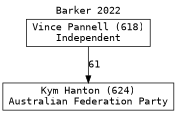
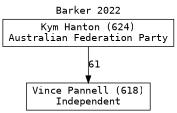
edge "Vince Pannell (618) Independent" -> "Kym Hanton (624) Australian Federation Party": reversed
